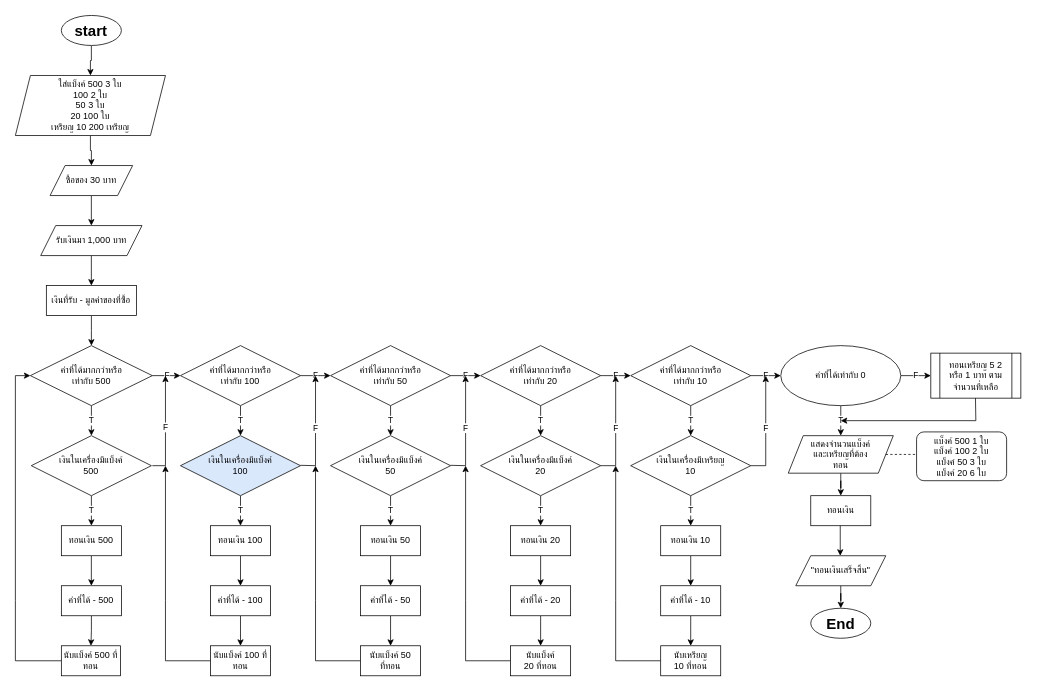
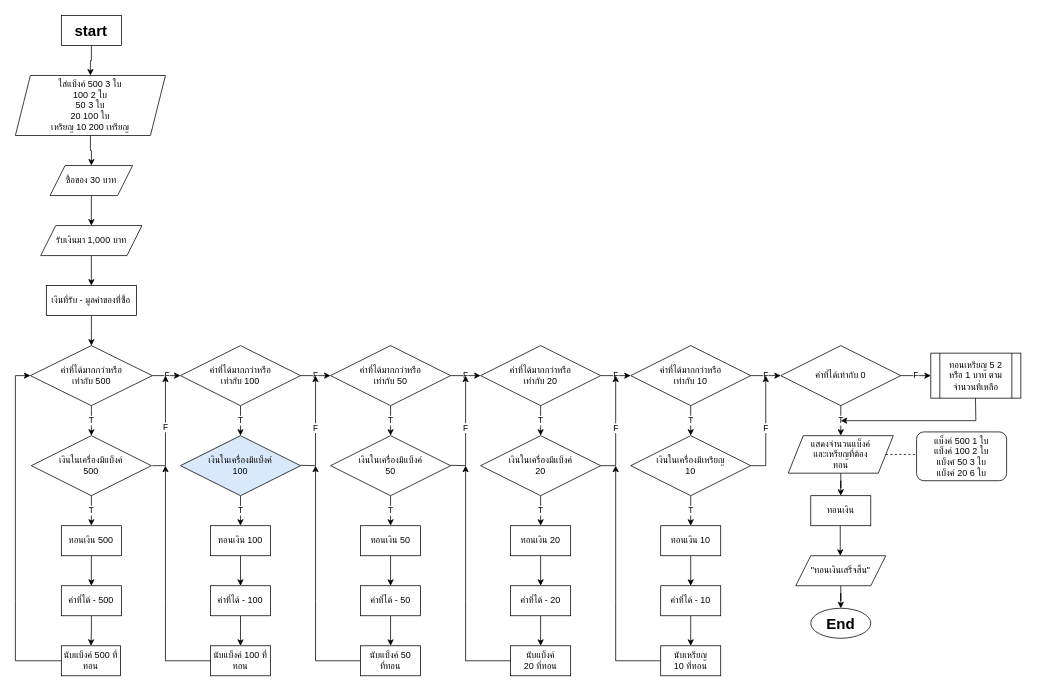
node "start": shape ellipse -> rectangle
node "ค่าที่ได้เท่ากับ 0": shape ellipse -> diamond
